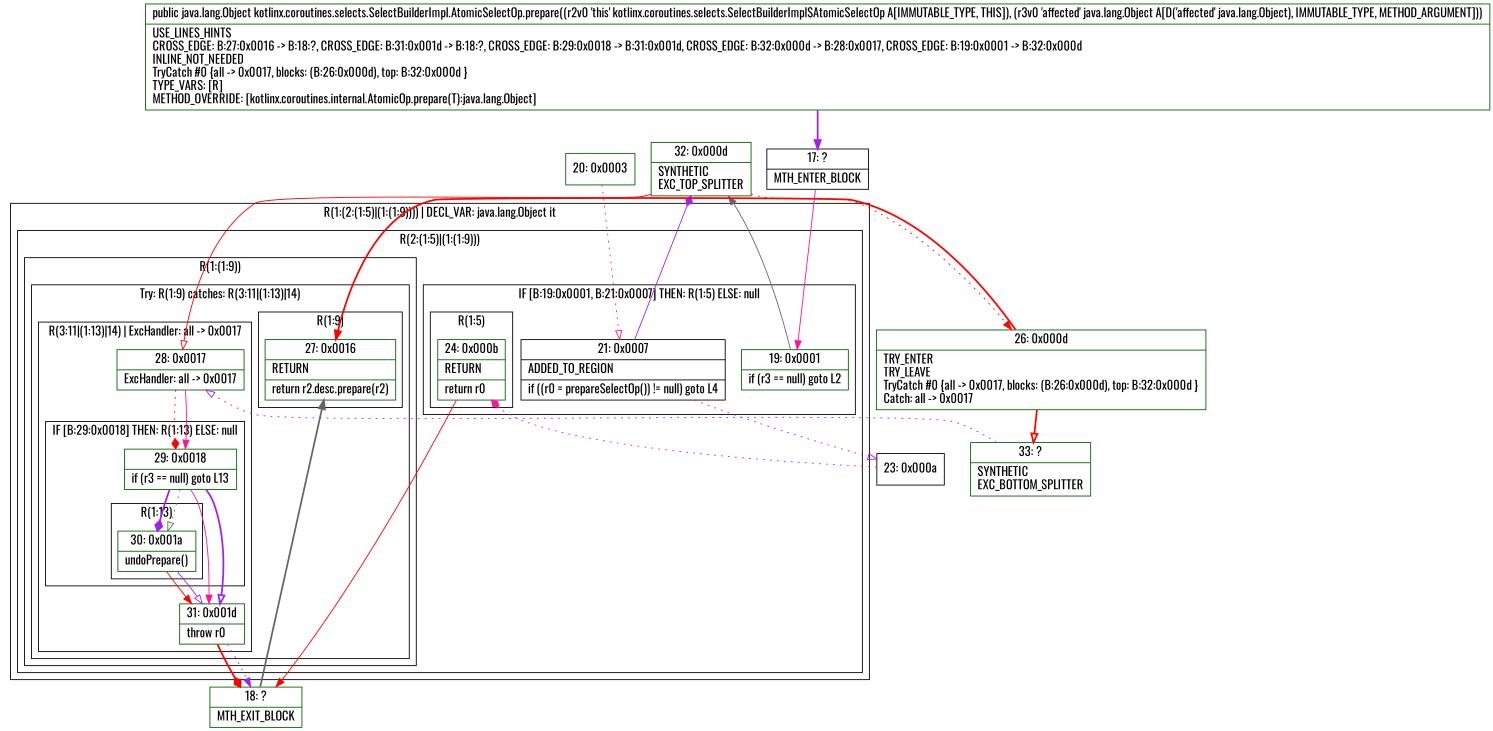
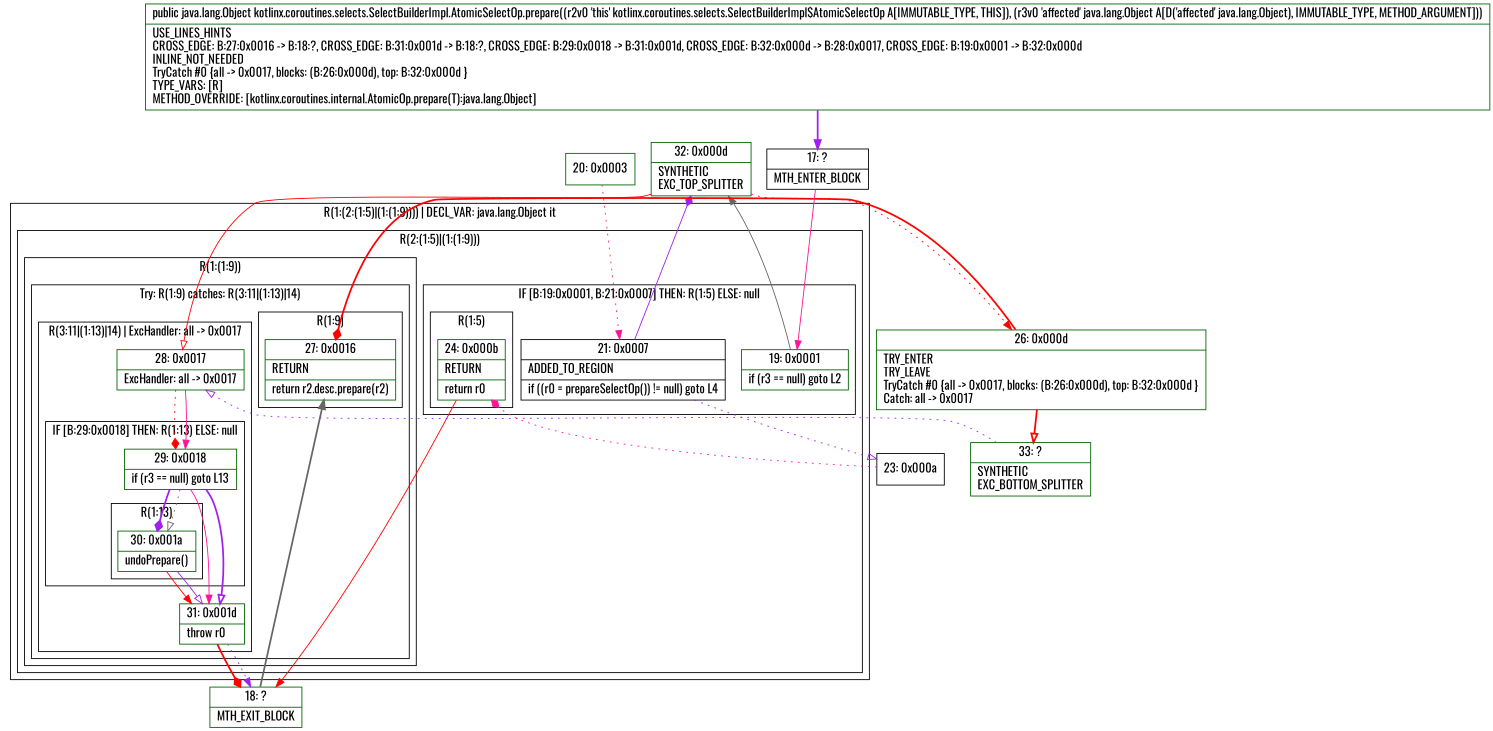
edge "26: 0x000d" -> "27: 0x0016": arrowhead normal -> diamond
edge "20: 0x0003" -> "21: 0x0007": arrowhead onormal -> normal
